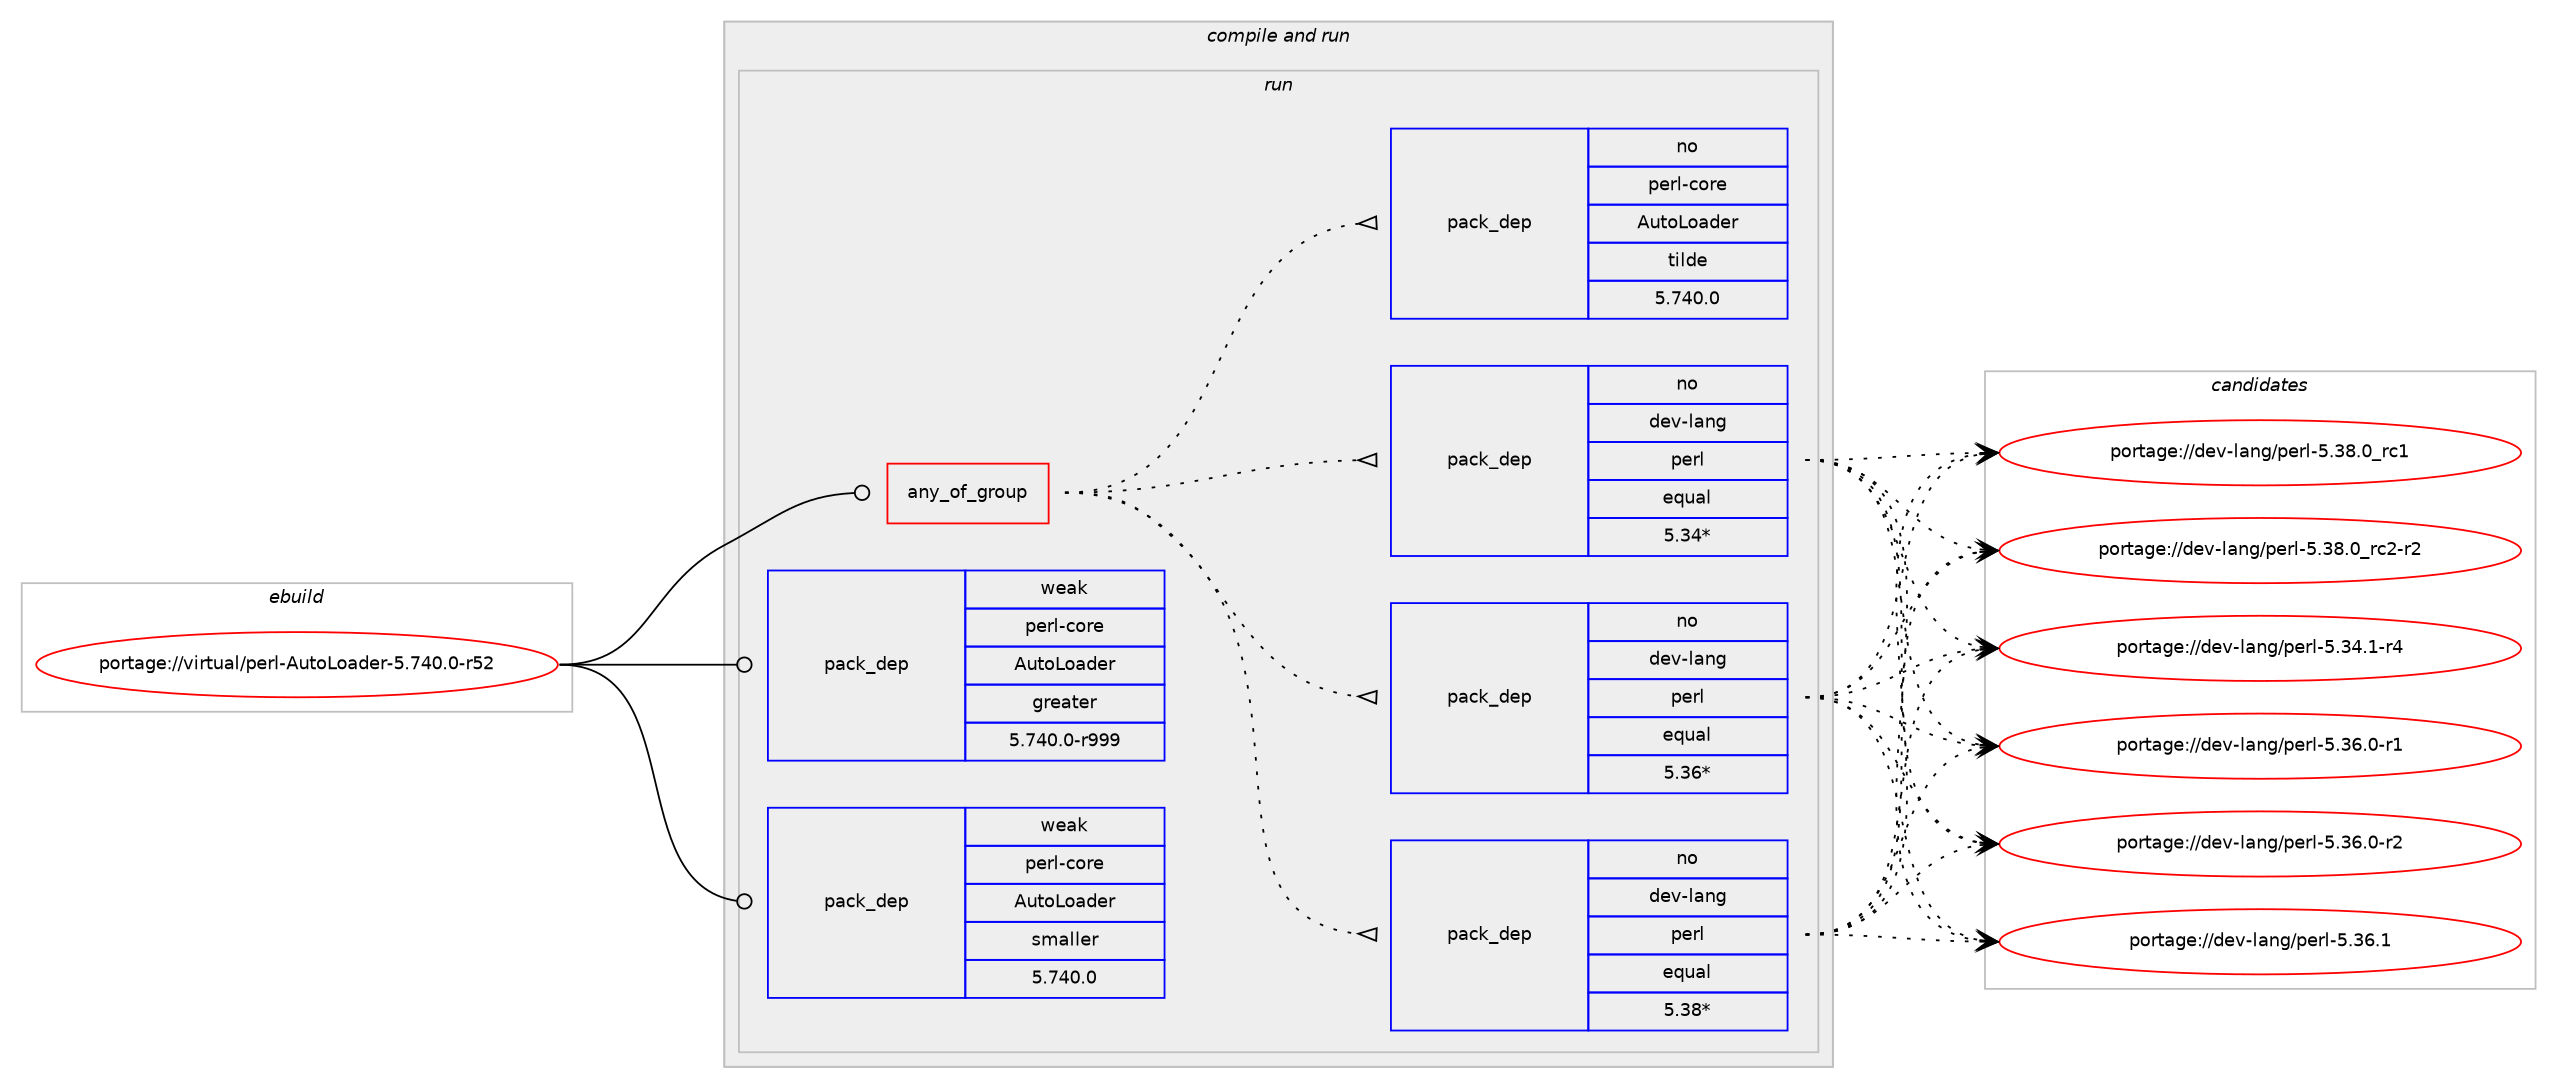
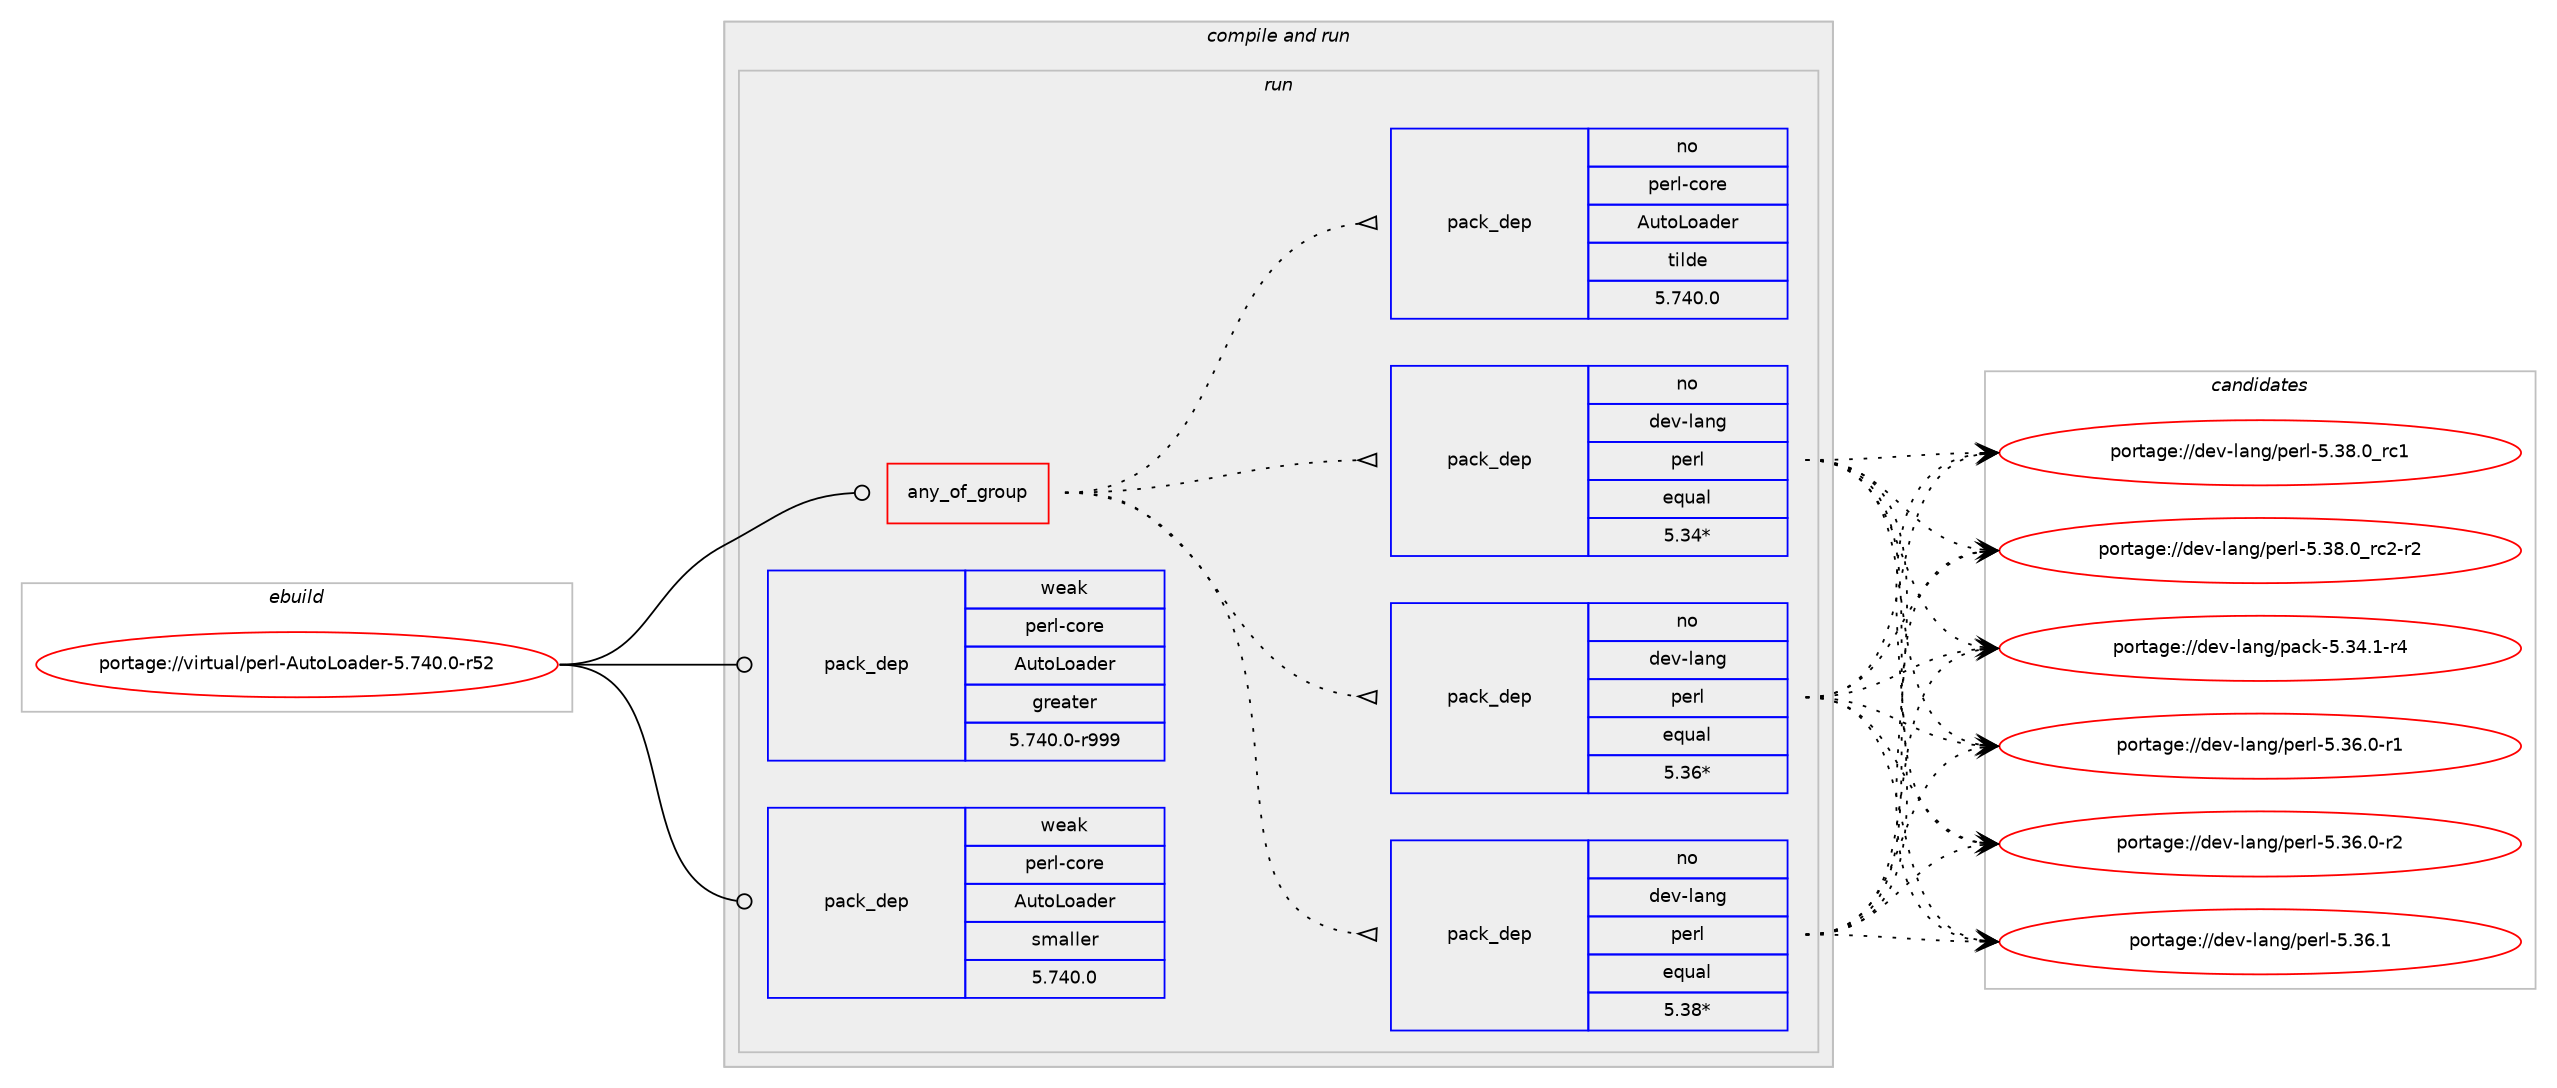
node "portage://dev-lang/perl-5.34.1-r4": label "portage://dev-lang/perl-5.34.1-r4" -> "portage://dev-lang/pack-5.34.1-r4"
